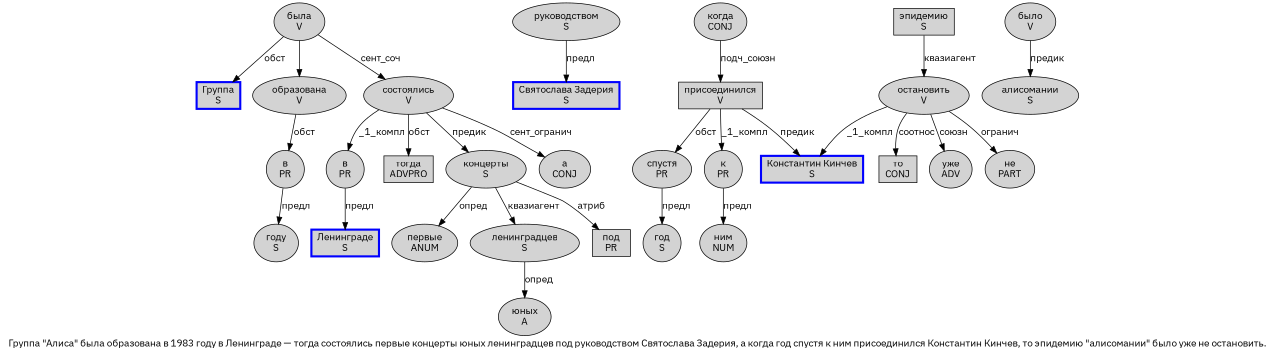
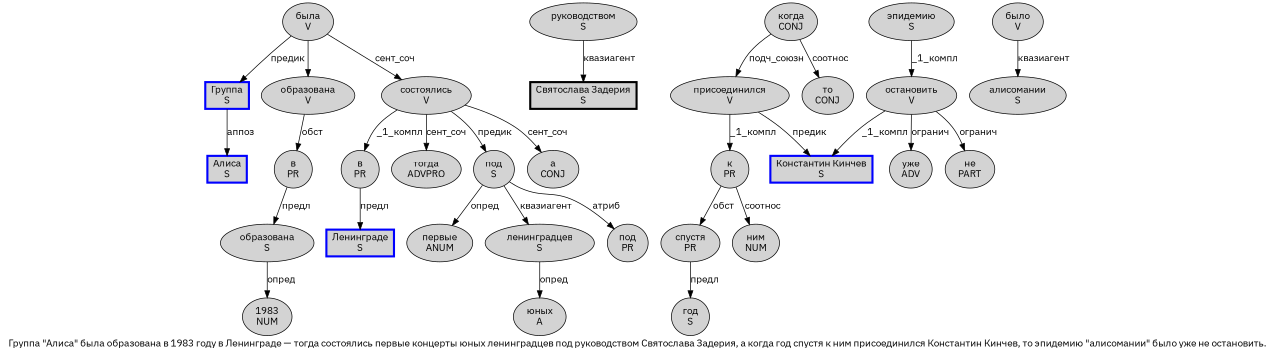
node "эпидемию S": shape box -> ellipse
edge "была V" -> "Группа S": label "обст" -> "предик"
edge "руководством S" -> "Святослава Задерия S": label "предл" -> "квазиагент"
edge "эпидемию S" -> "остановить V": label "квазиагент" -> "_1_компл"
edge "было V" -> "алисомании S": label "предик" -> "квазиагент"
node "Святослава Задерия S": color blue -> black
node "присоединился V": shape box -> ellipse
edge "присоединился V" -> "спустя PR": now "к PR" -> "спустя PR"
edge "остановить V" -> "то CONJ": now "когда CONJ" -> "то CONJ"
edge "состоялись V" -> "тогда ADVPRO": label "обст" -> "сент_соч"
edge "состоялись V" -> "а CONJ": label "сент_огранич" -> "сент_соч"
edge "остановить V" -> "уже ADV": label "союзн" -> "огранич"
node "Алиса S": added
node "тогда ADVPRO": shape box -> ellipse
node "концерты S": label "концерты S" -> "под S"
node "то CONJ": shape box -> ellipse
edge "к PR" -> "ним NUM": label "предл" -> "соотнос"
node "году S": label "году S" -> "образована S"
node "под PR": shape box -> ellipse
node "1983 NUM": added
